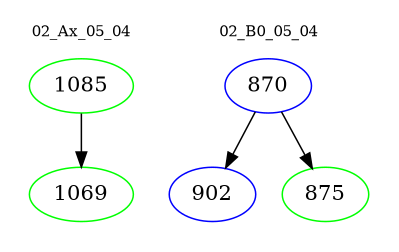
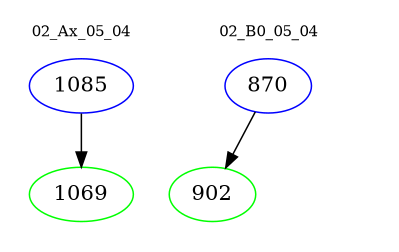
node "1085": color green -> blue
node "902": color blue -> green
node "875": removed
